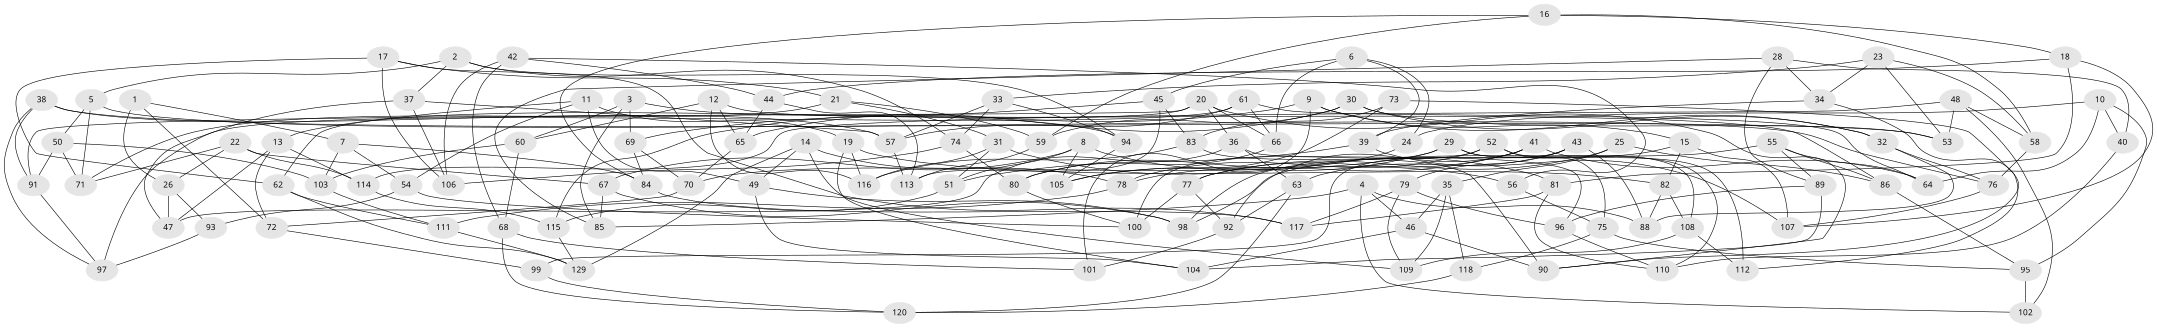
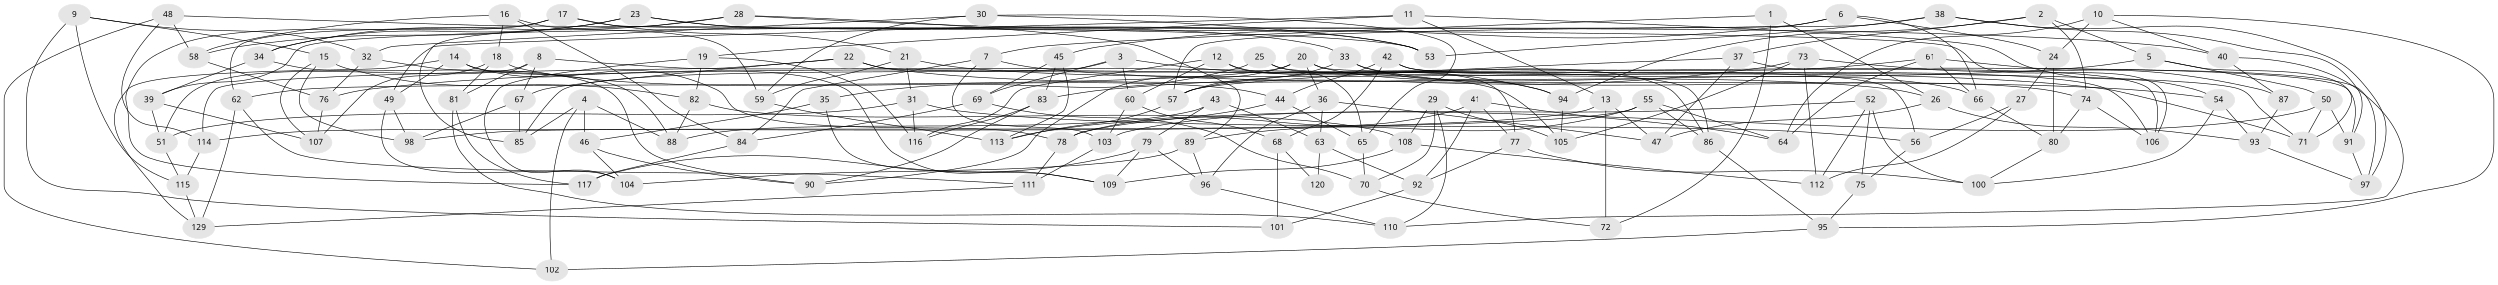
node "27": added
node "87": added
node "99": removed
node "118": removed
